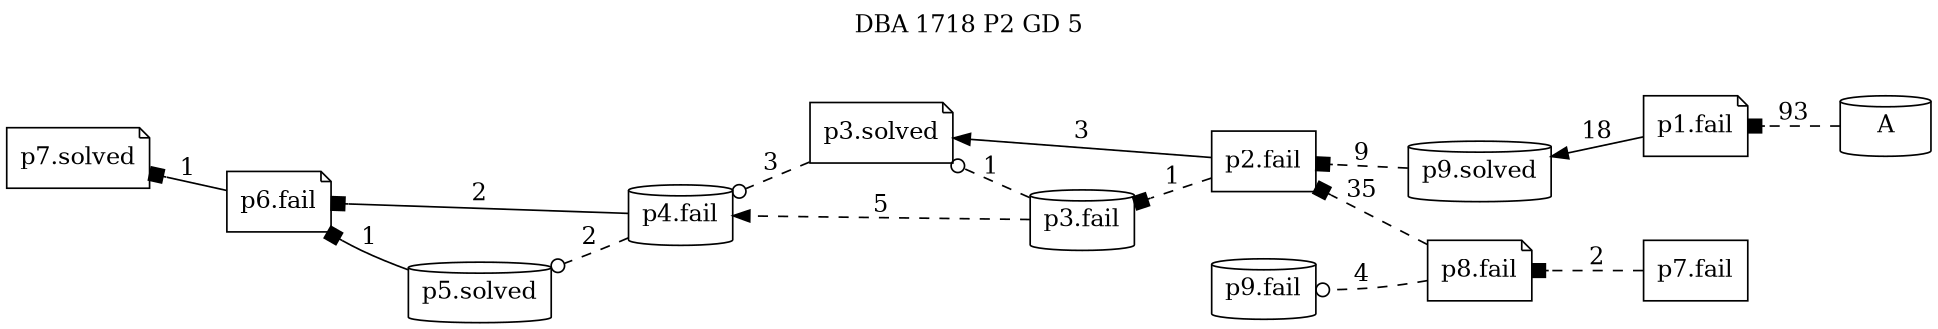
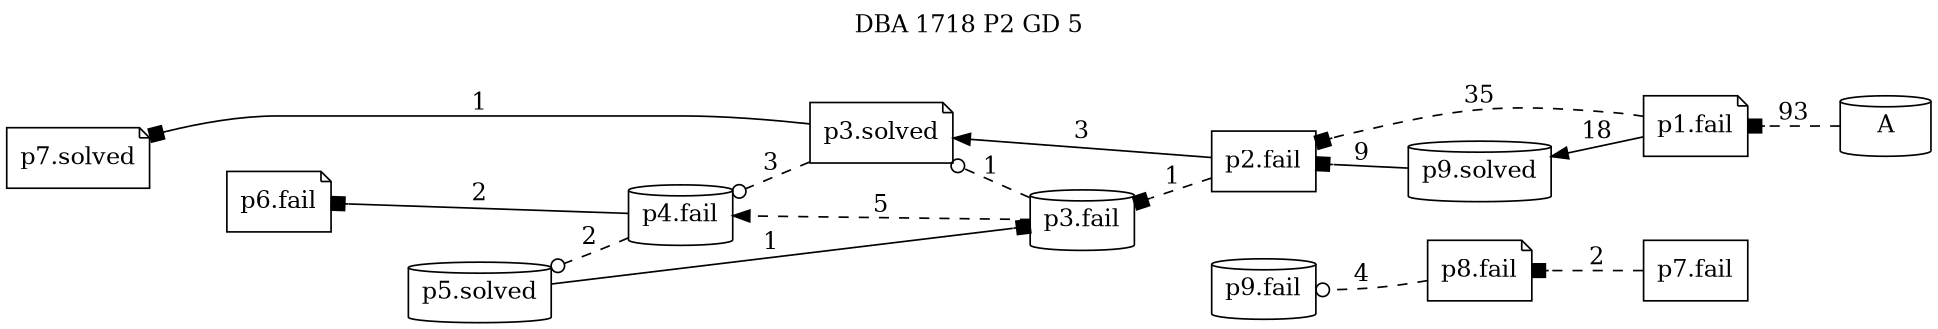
edge "p9.solved" -> "p2.fail": style dashed -> solid
edge "p6.fail" -> "p7.solved": now "p3.solved" -> "p7.solved"
edge "p8.fail" -> "p2.fail": now "p1.fail" -> "p2.fail"
edge "p5.solved" -> "p6.fail": now "p5.solved" -> "p3.fail"
